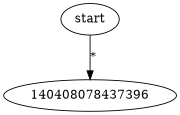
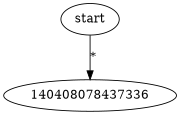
node "140408078437396": label "140408078437396" -> "140408078437336"
